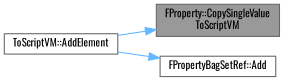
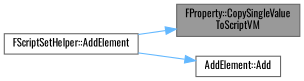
node "ToScriptVM::AddElement": label "ToScriptVM::AddElement" -> "FScriptSetHelper::AddElement"
node "FPropertyBagSetRef::Add": label "FPropertyBagSetRef::Add" -> "AddElement::Add"
